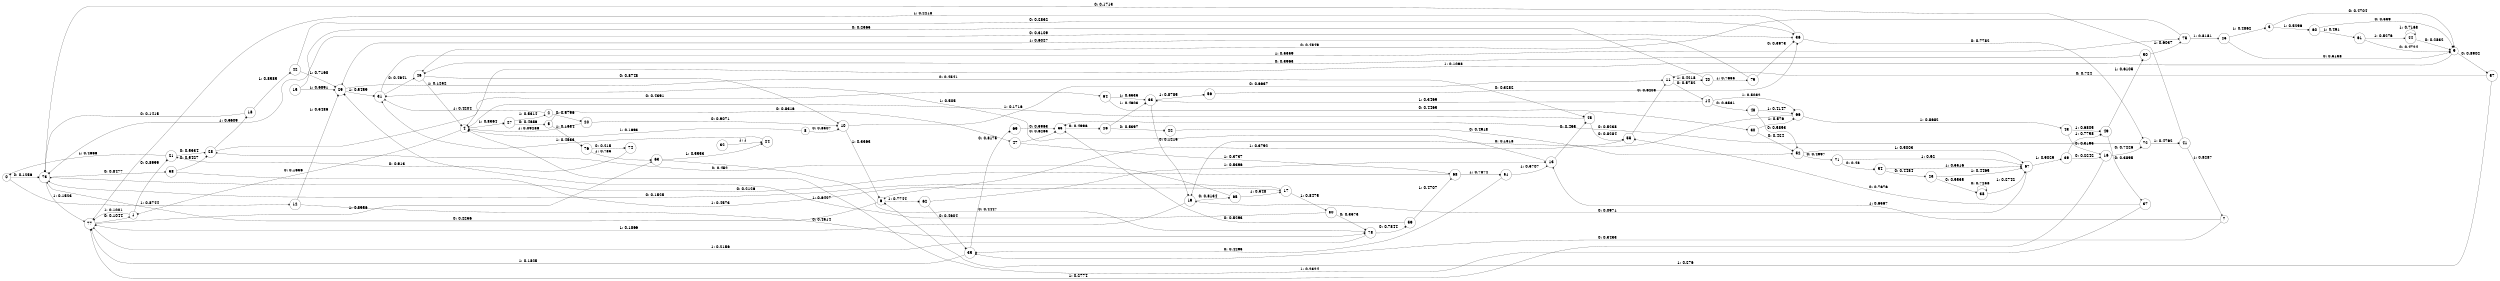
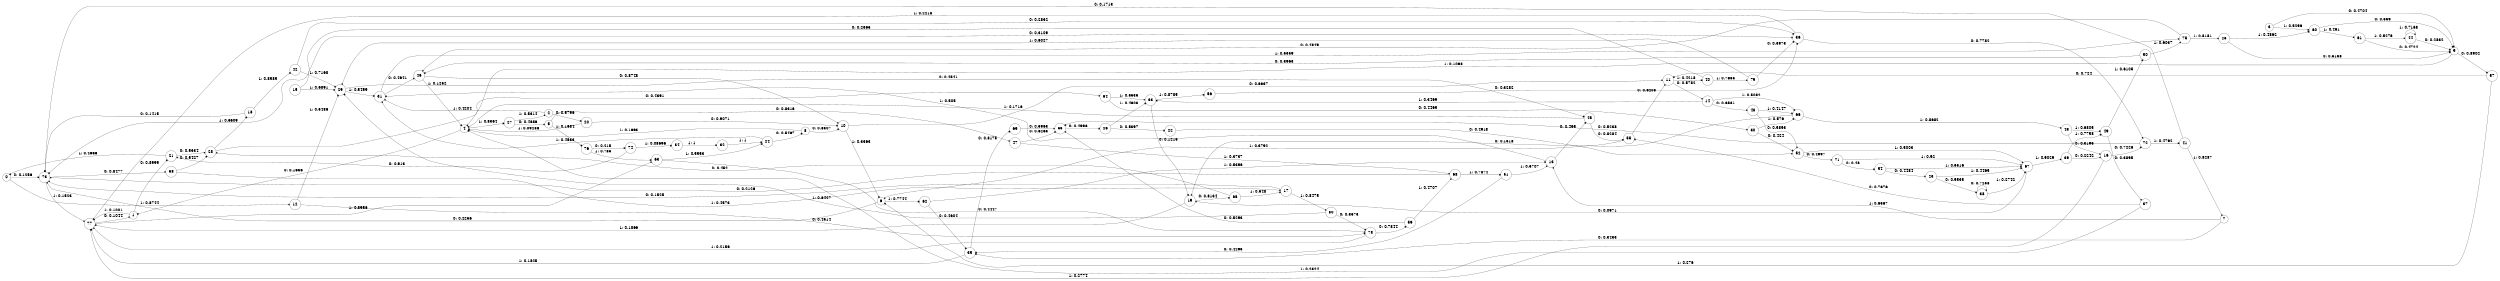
edge "25" -> "3": now "25" -> "60"
edge "24" -> "8": added, label "0: 0.5467"
node "34": added
